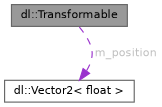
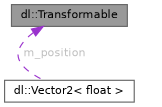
edge "dl::Transformable" -> "dl::Vector2< float >": reversed
